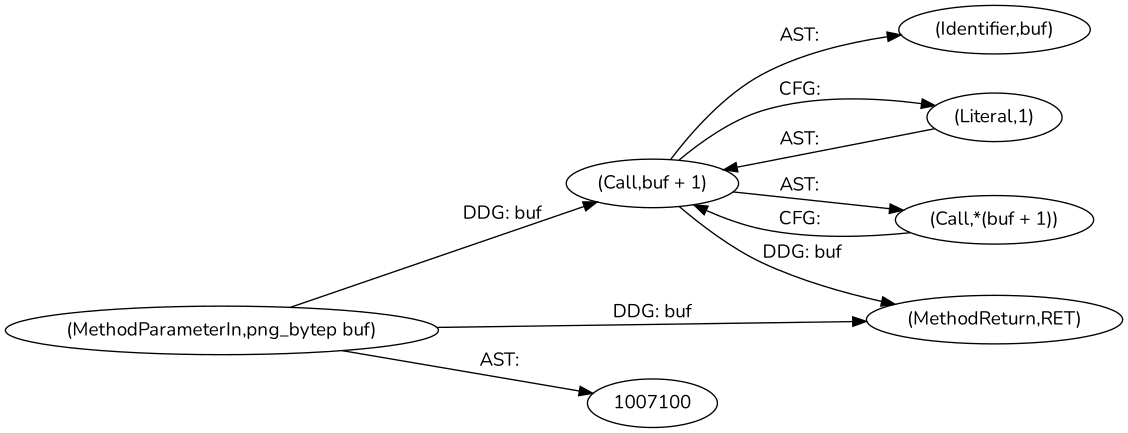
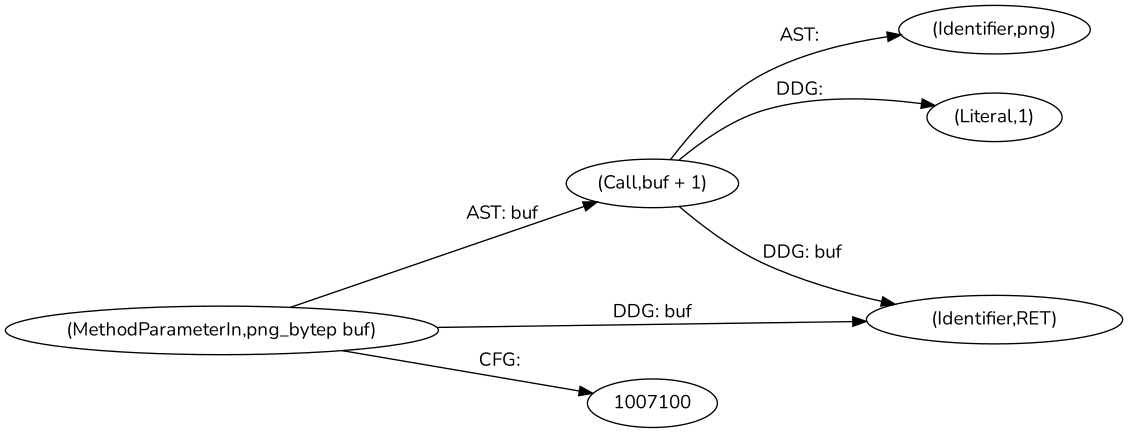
node "(Identifier,buf)": label "(Identifier,buf)" -> "(Identifier,png)"
edge "(Call,buf + 1)" -> "(Literal,1)": label "CFG: " -> "DDG: "
edge "(Literal,1)" -> "(Call,buf + 1)": removed, label "AST:"
edge "(MethodParameterIn,png_bytep buf)" -> "(Call,buf + 1)": label "DDG: buf" -> "AST: buf"
node "(Call,*(buf + 1))": removed
node "(MethodReturn,RET)": label "(MethodReturn,RET)" -> "(Identifier,RET)"
edge "(MethodParameterIn,png_bytep buf)" -> "1007100": label "AST: " -> "CFG: "
